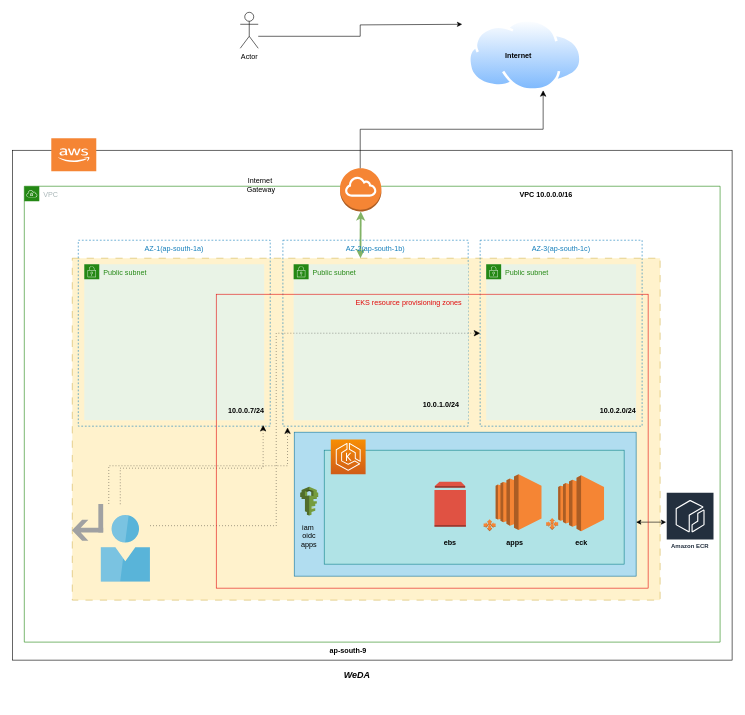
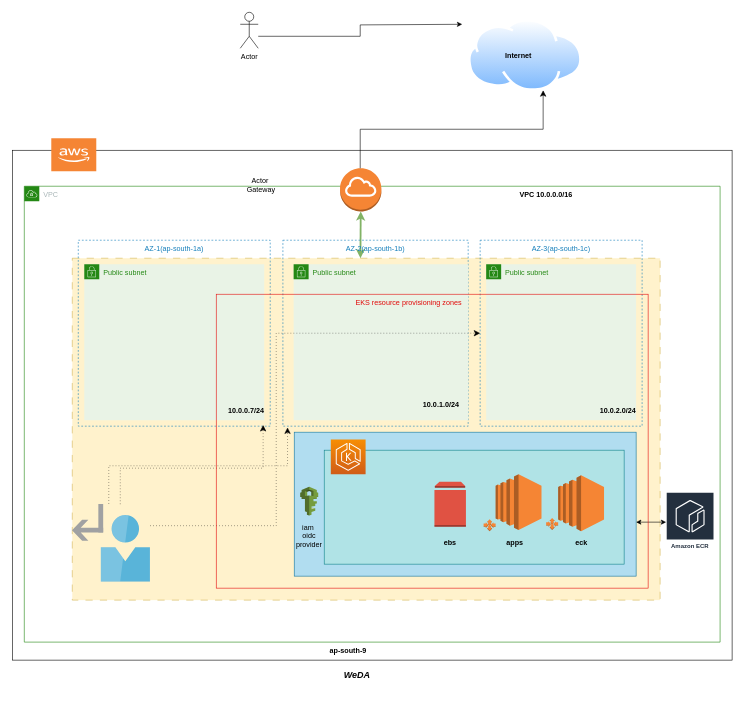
node "Internet Gateway": label "Internet Gateway" -> "Actor Gateway"
node "iam oidc apps": label "iam oidc apps" -> "iam oidc provider"
